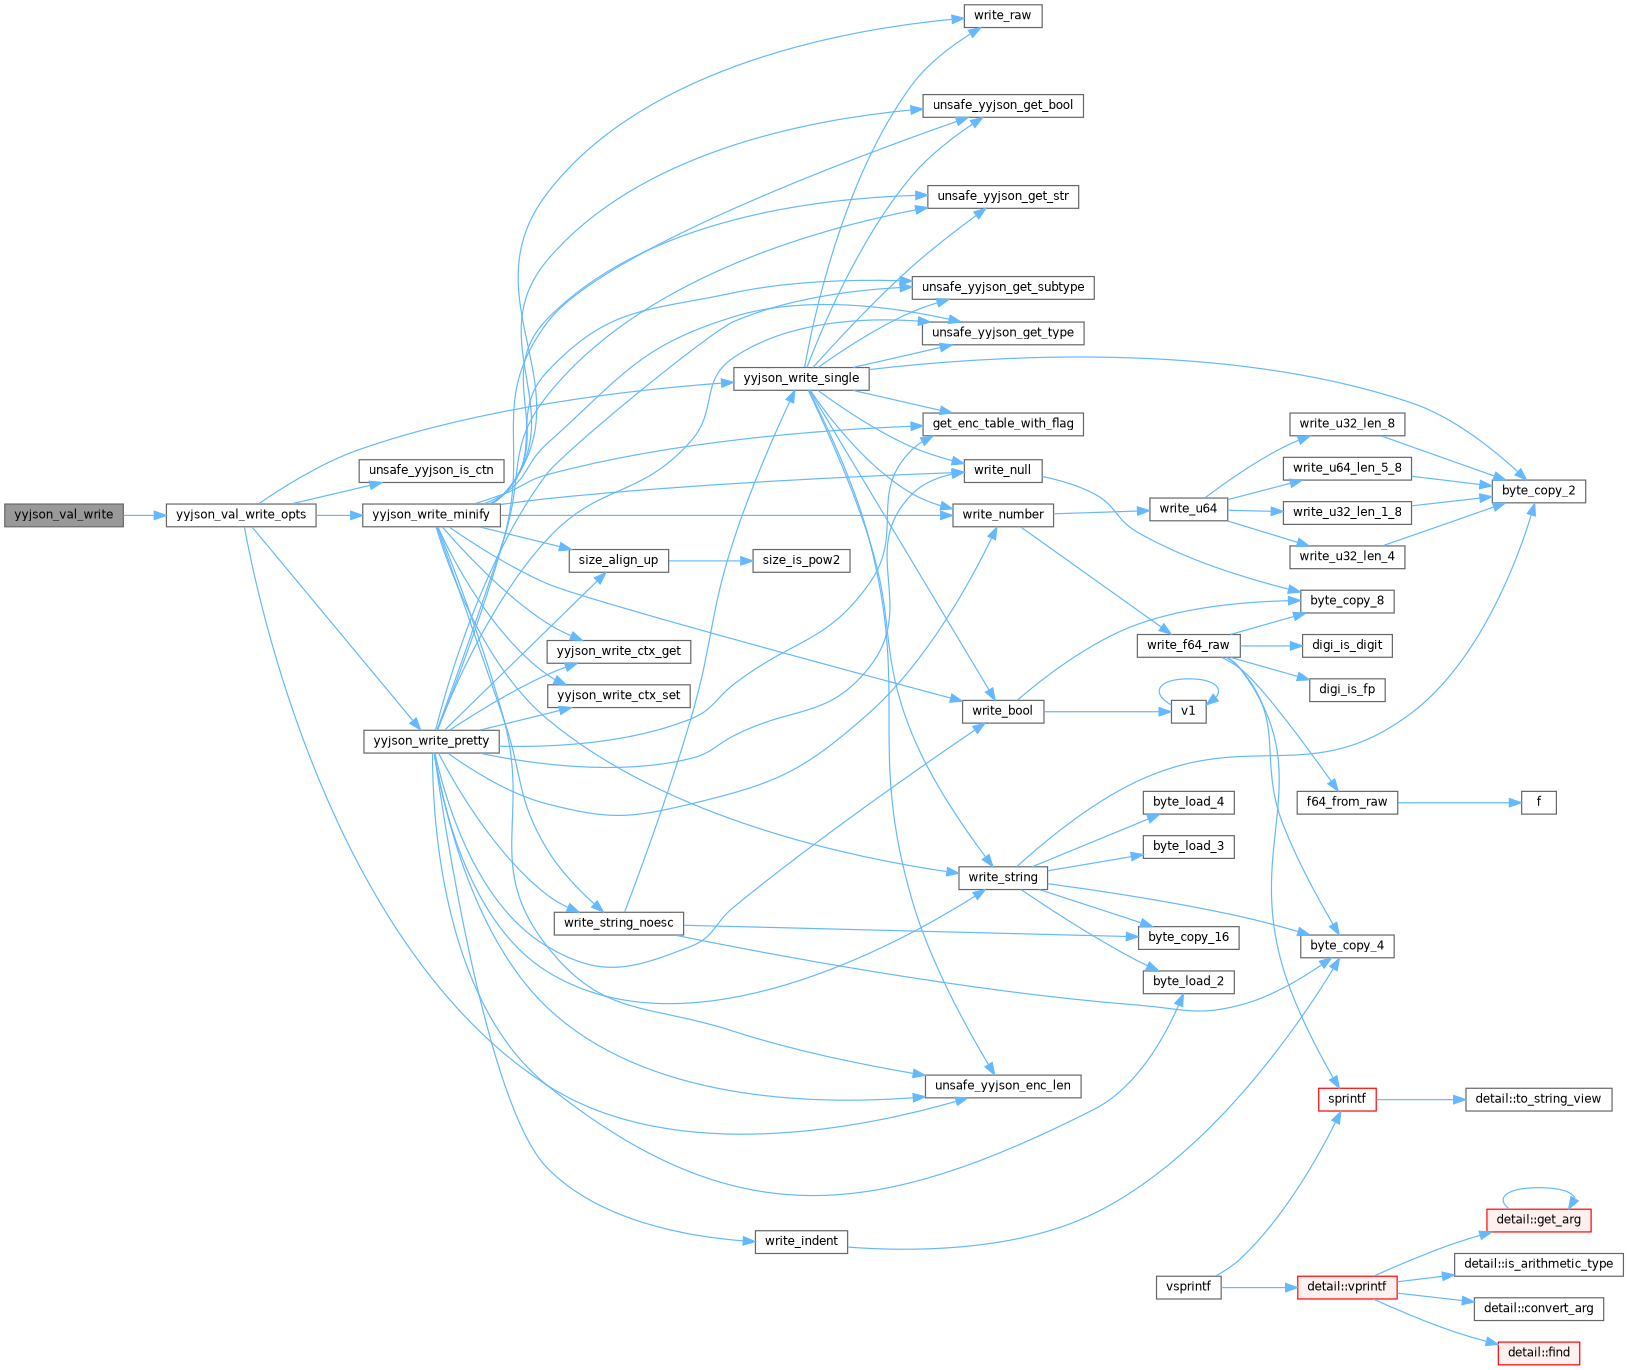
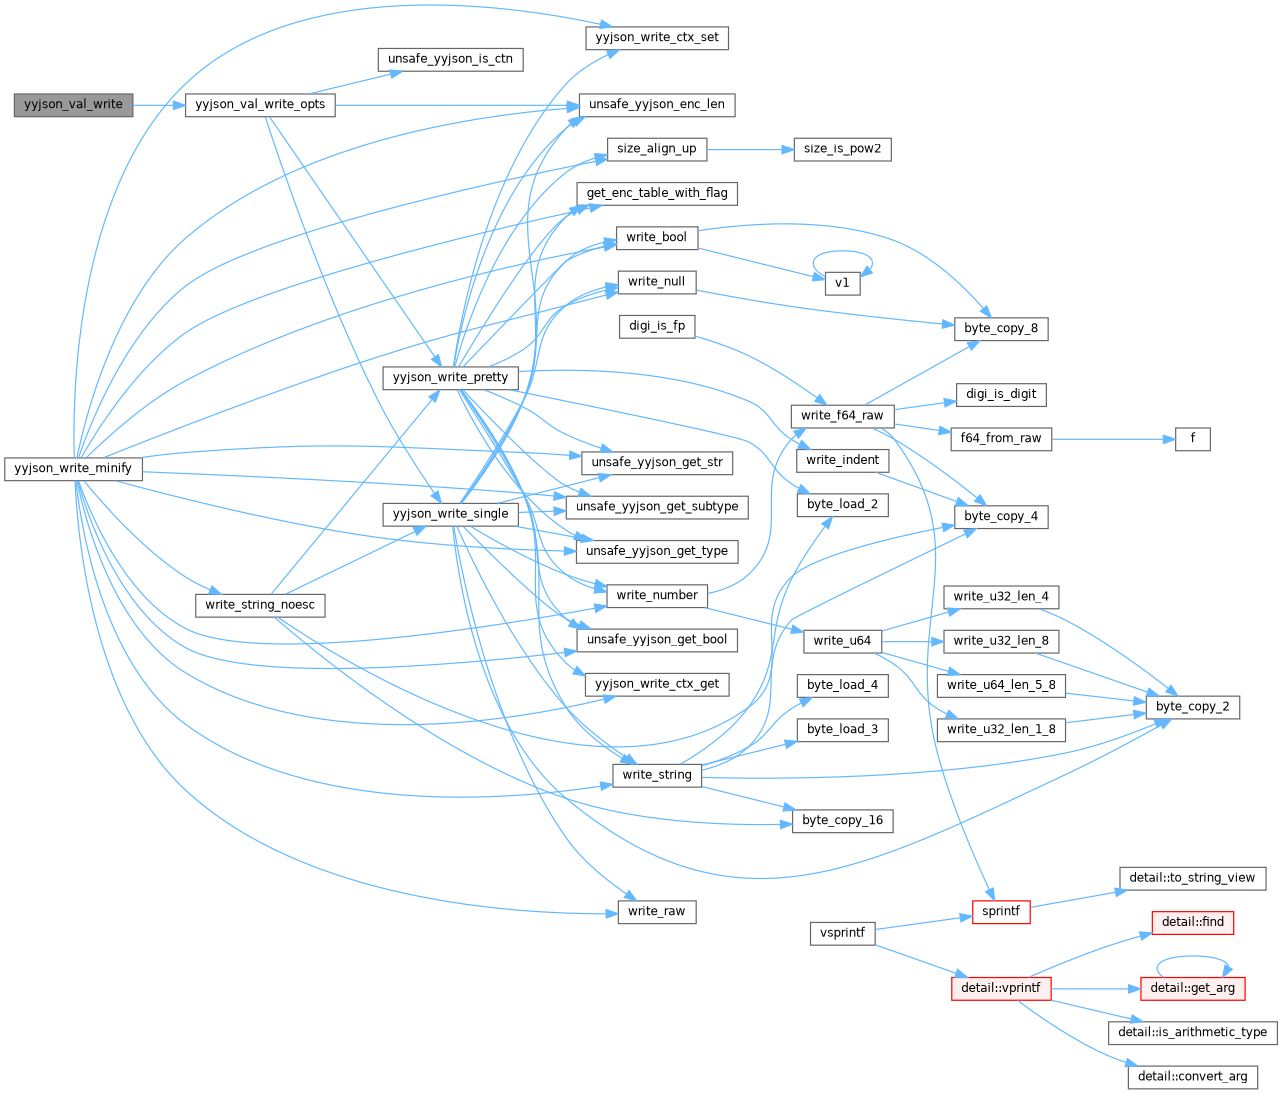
edge "yyjson_val_write_opts" -> "yyjson_write_minify": removed
edge "write_f64_raw" -> "digi_is_fp": reversed
edge "yyjson_write_pretty" -> "write_string_noesc": reversed
